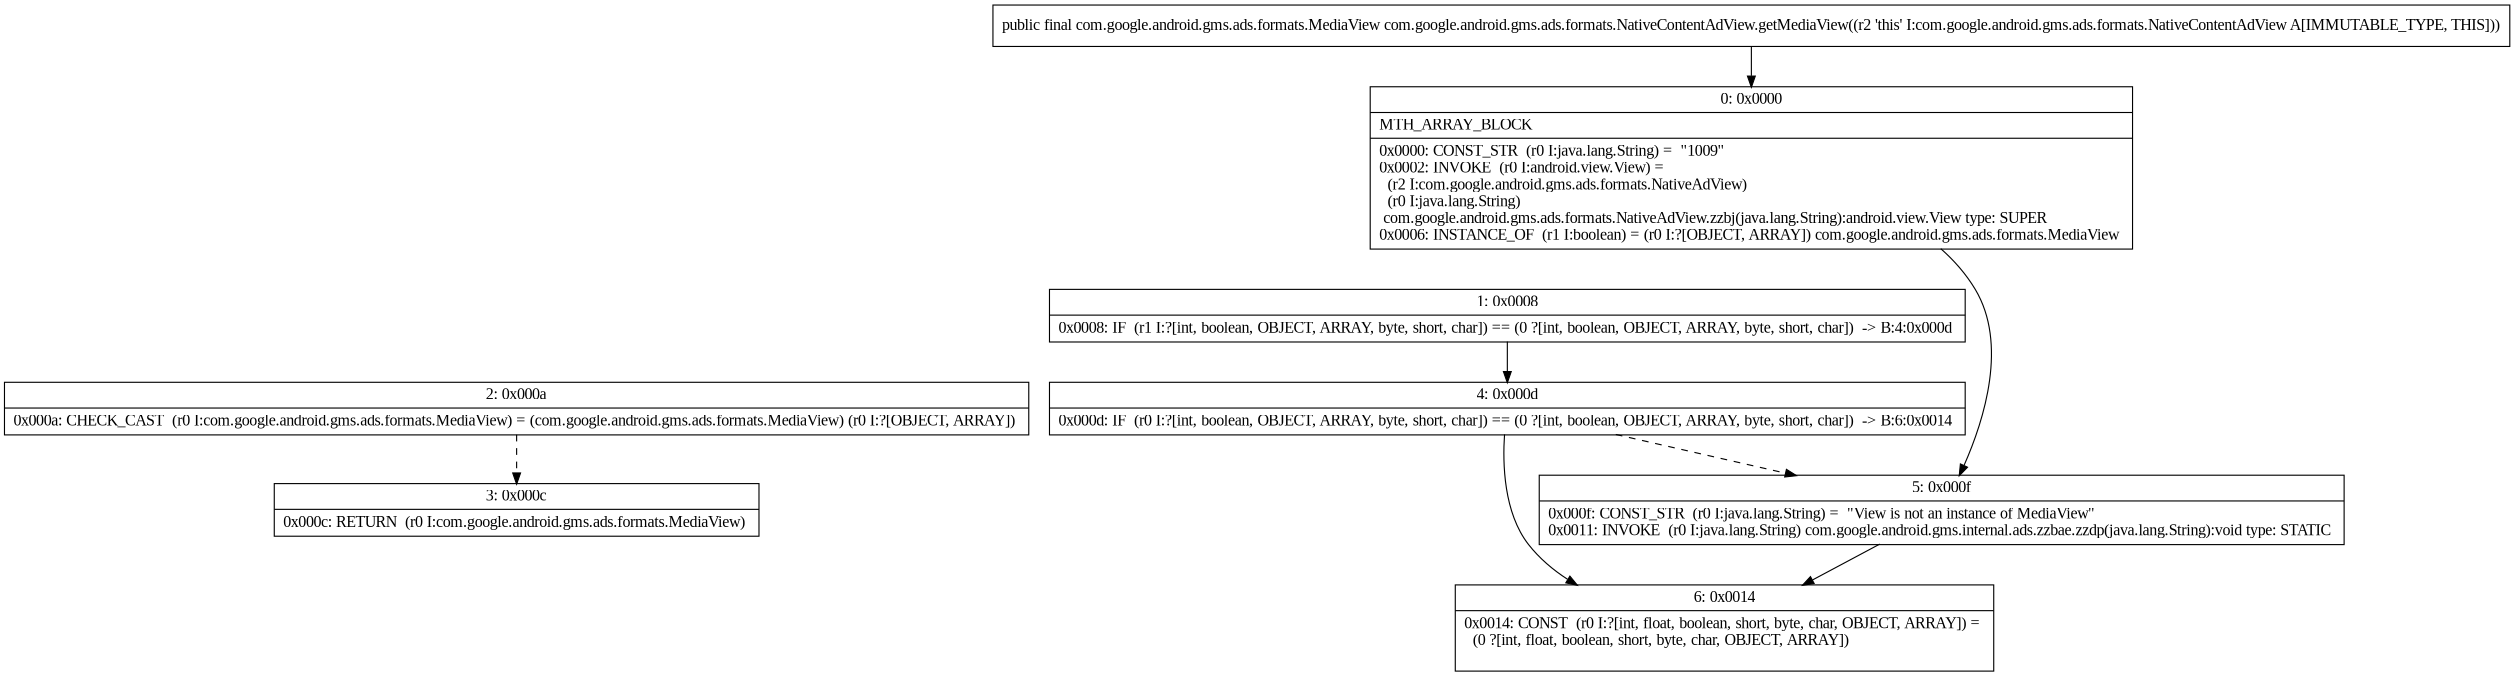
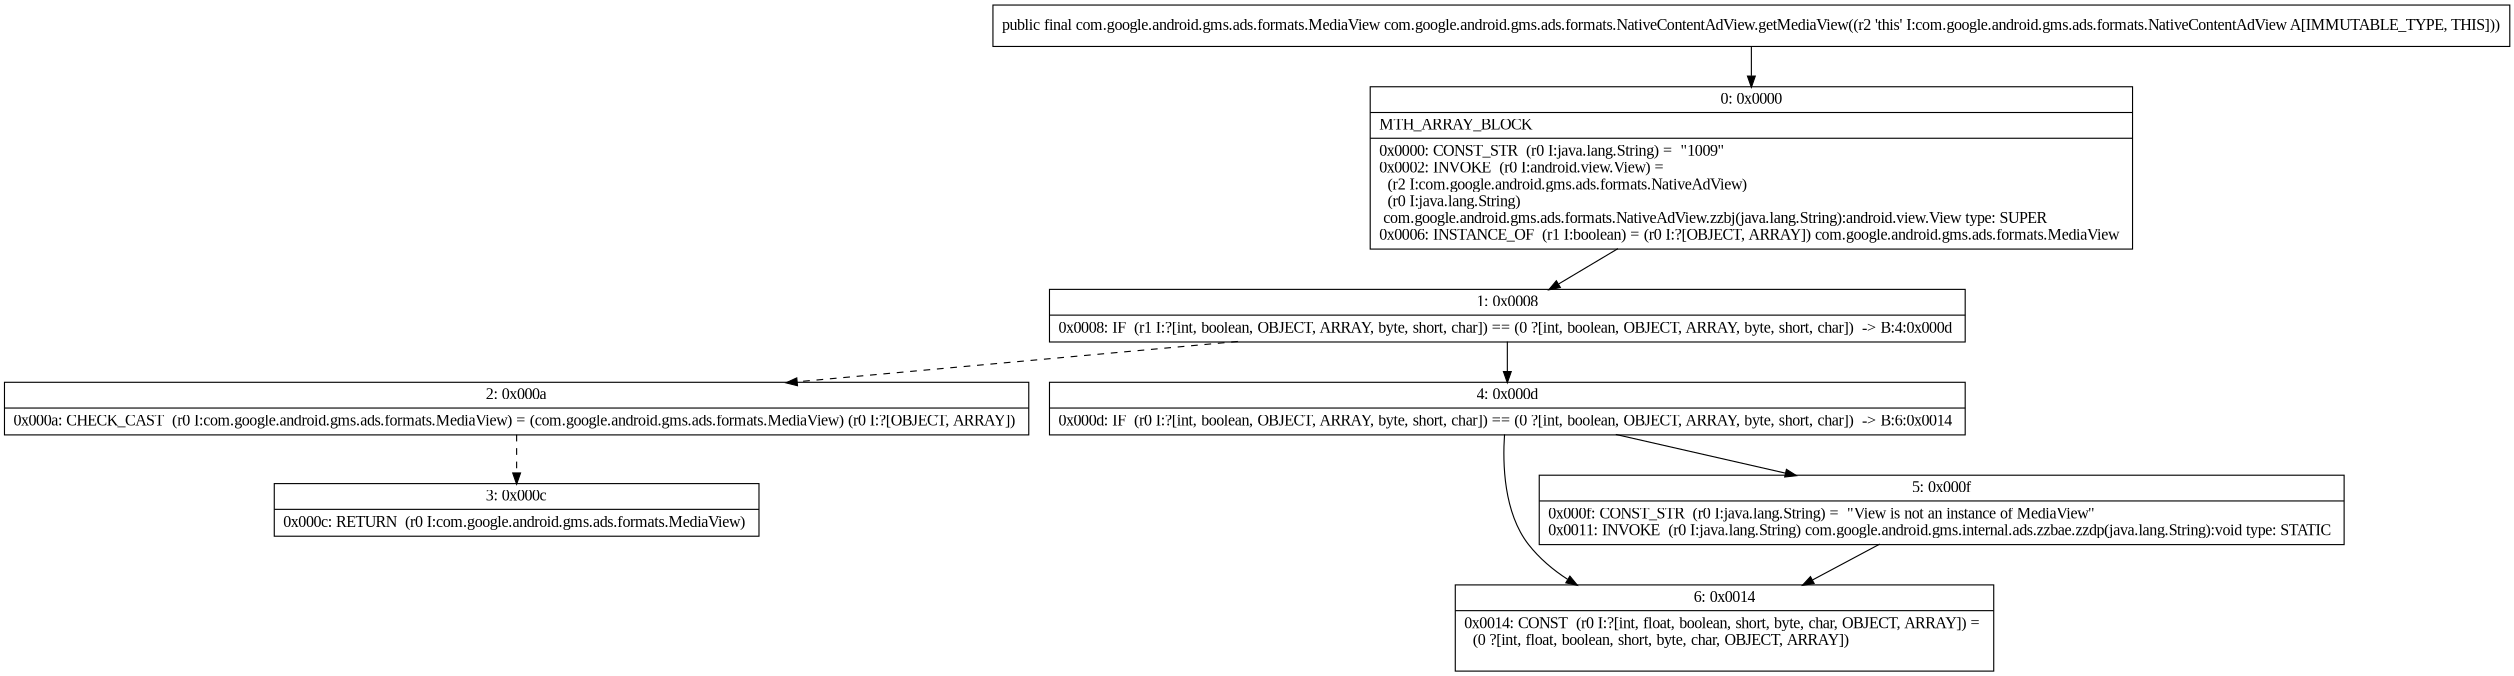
edge "0: 0x0000" -> "5: 0x000f": now "0: 0x0000" -> "1: 0x0008"
edge "1: 0x0008" -> "2: 0x000a": added
edge "4: 0x000d" -> "5: 0x000f": style dashed -> solid
